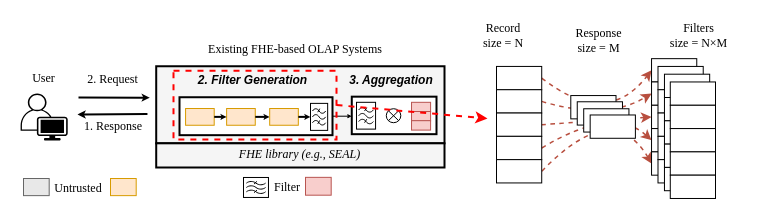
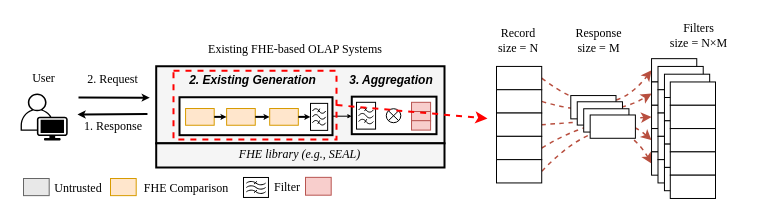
node "Record size = N": moved (503, 36) -> (518, 41)
node "2. Filter Generation": label "2. Filter Generation" -> "2. Existing Generation"
node "FHE Comparison": added
